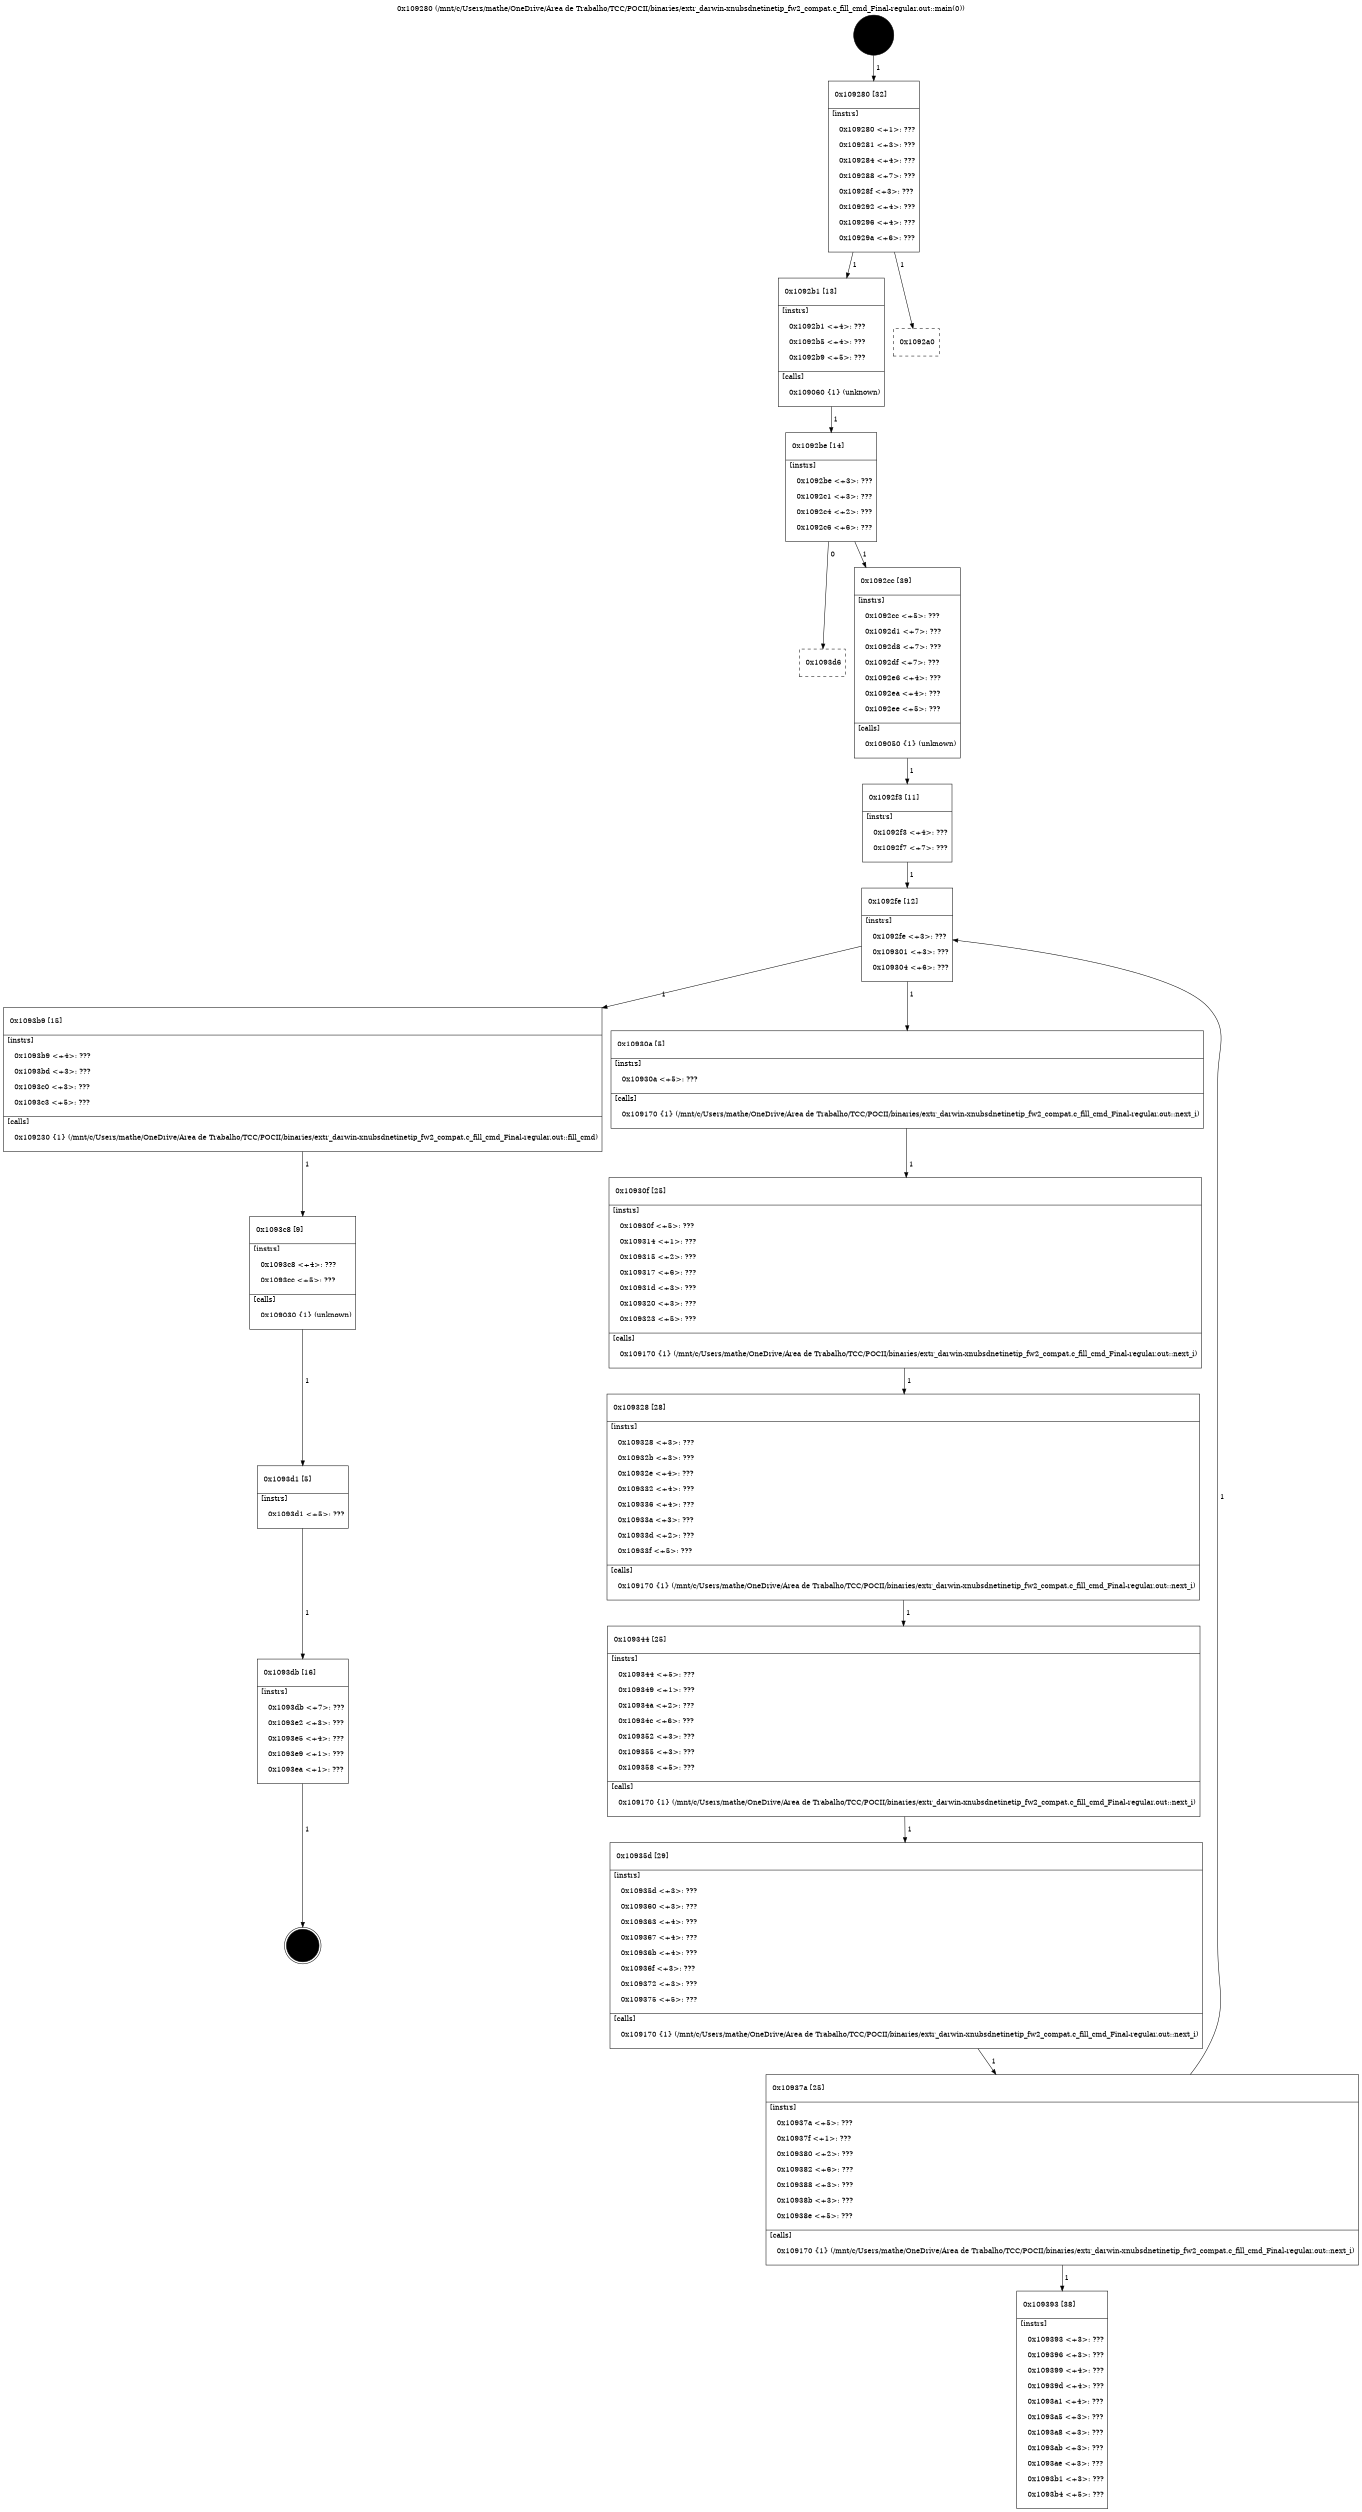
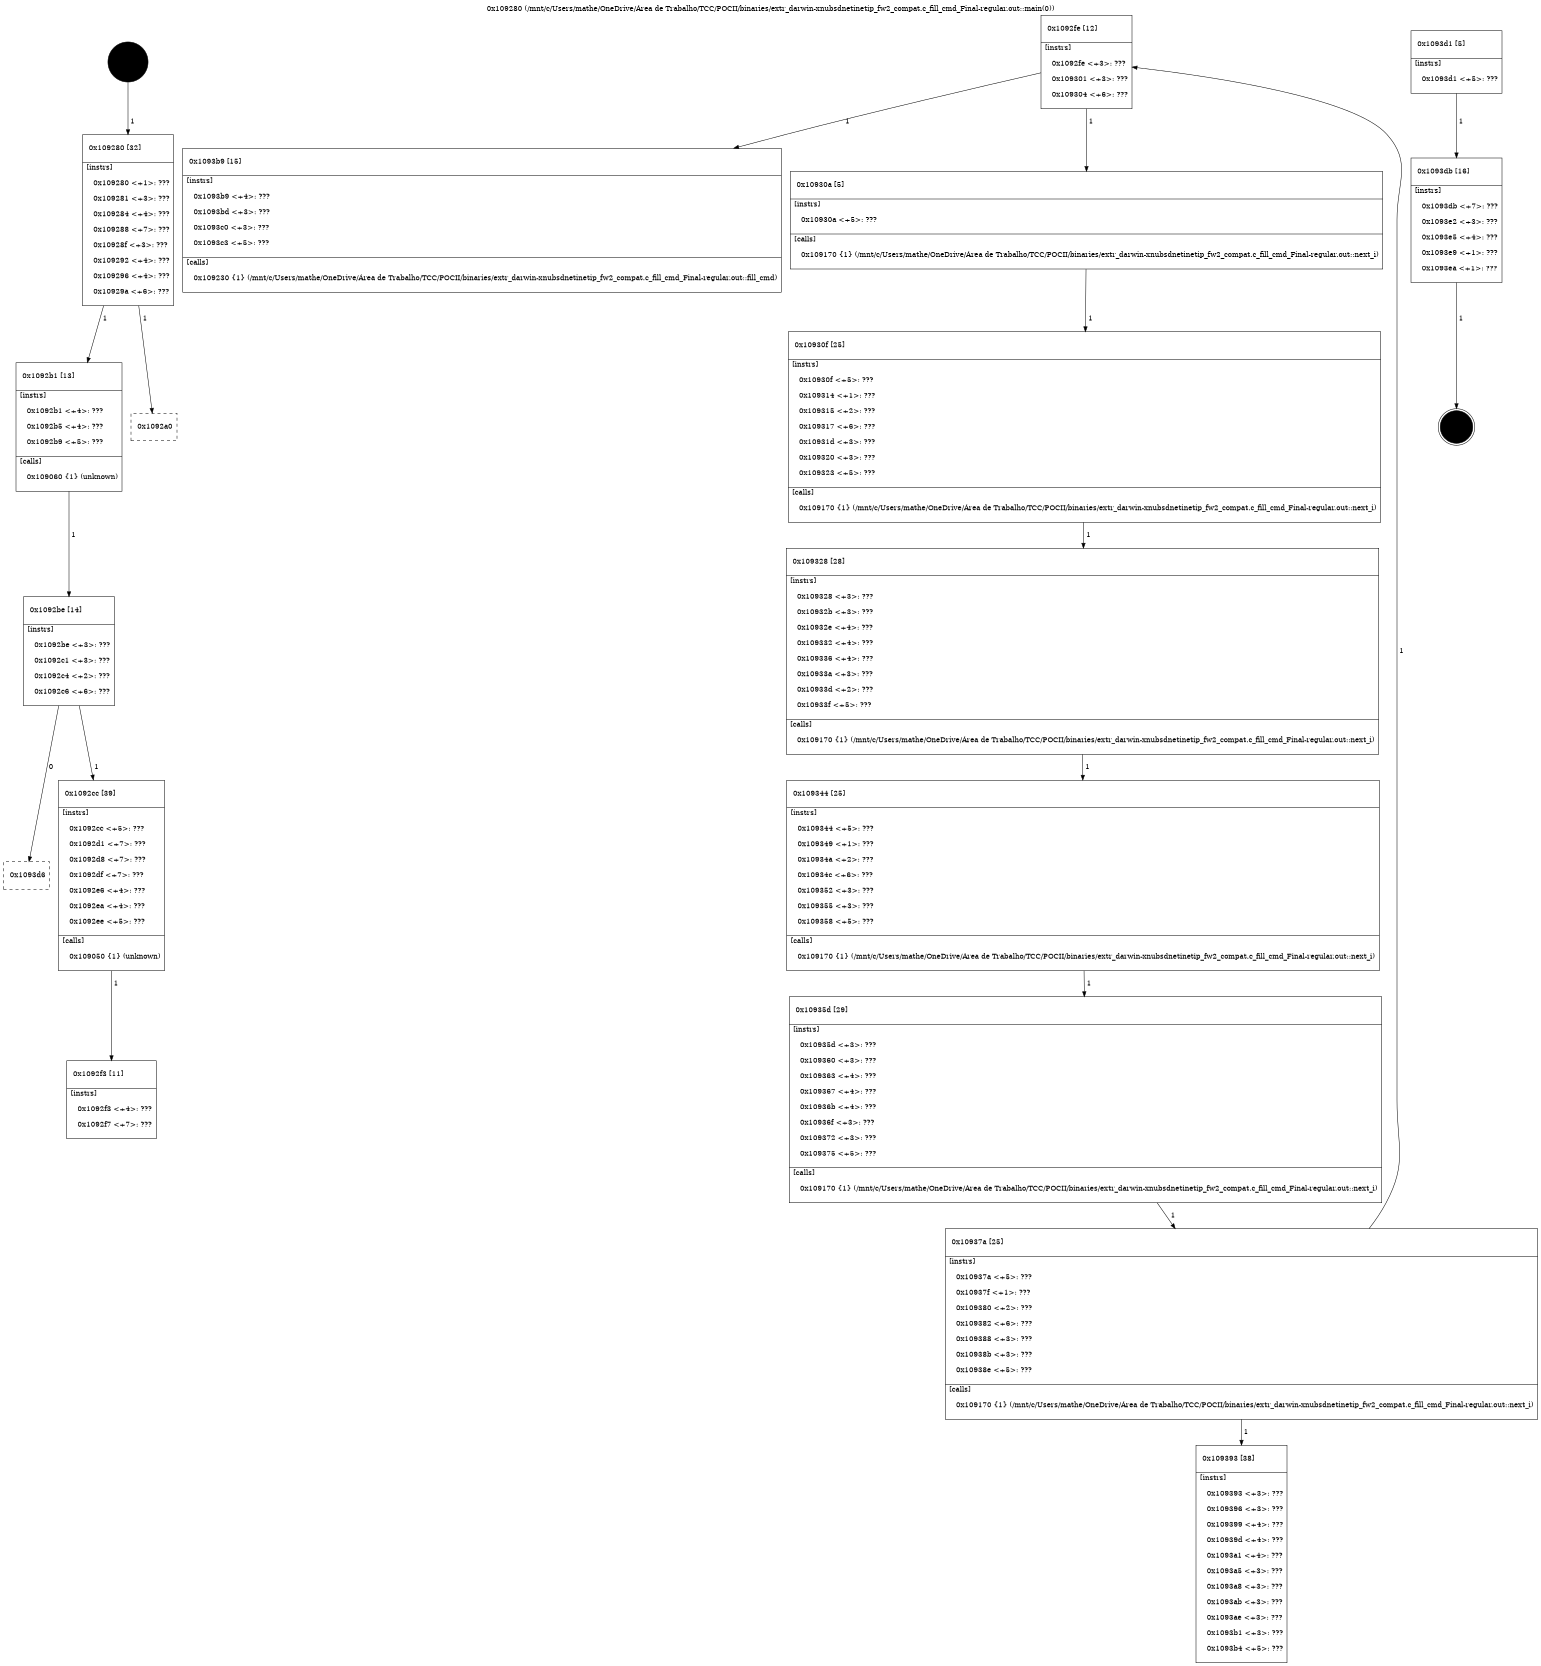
edge "0x1092f3 [11]" -> "0x1092fe [12]": removed, label "1"
node "0x1093c8 [9]": removed
